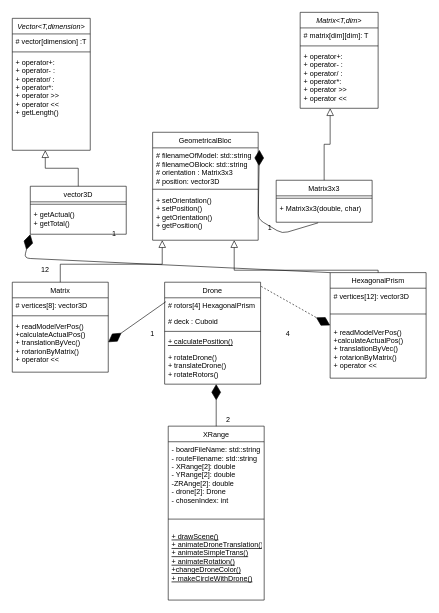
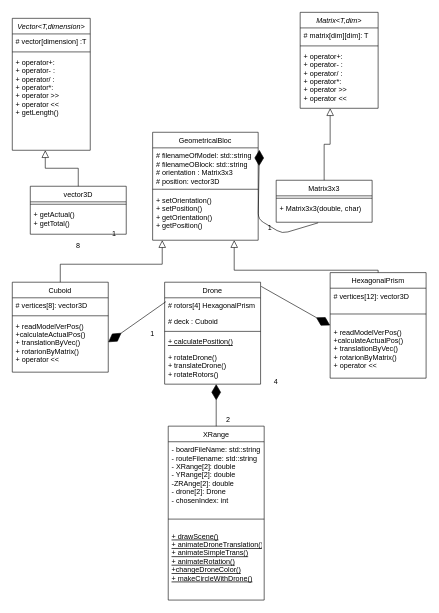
node "8": added
edge "HexagonalPrism" -> "vector3D": removed
node "12": removed
node "Matrix": label "Matrix" -> "Cuboid"
edge "Drone" -> "HexagonalPrism": style dashed -> solid
node "4": moved (288, 335) -> (276, 383)
